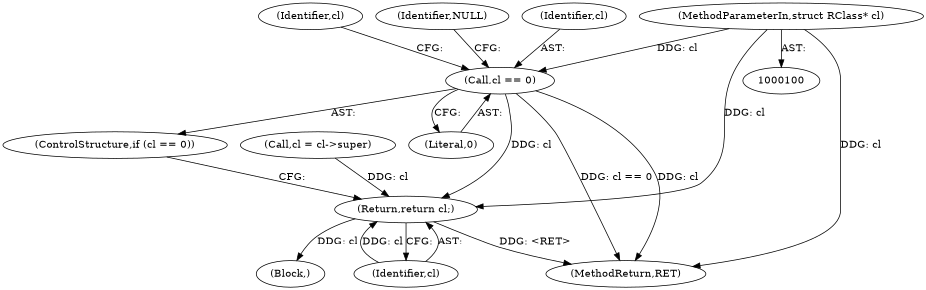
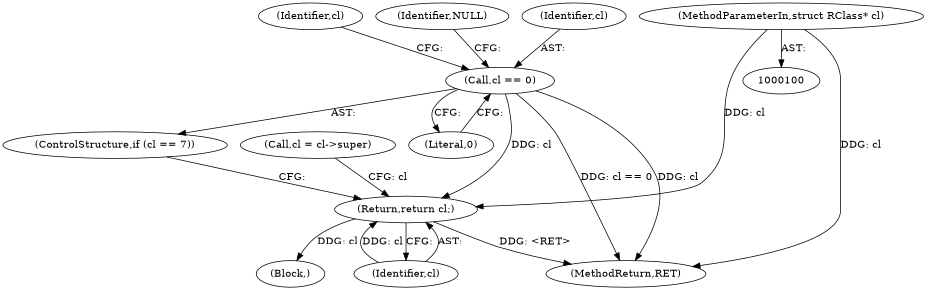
edge "(MethodParameterIn,struct RClass* cl)" -> "(Call,cl == 0)": removed, label "DDG: cl"
edge "(Literal,0)" -> "(Call,cl == 0)": label "AST: " -> "CFG: "
node "(ControlStructure,if (cl == 0))": label "(ControlStructure,if (cl == 0))" -> "(ControlStructure,if (cl == 7))"
edge "(Call,cl = cl->super)" -> "(Return,return cl;)": label "DDG: cl" -> "CFG: cl"
